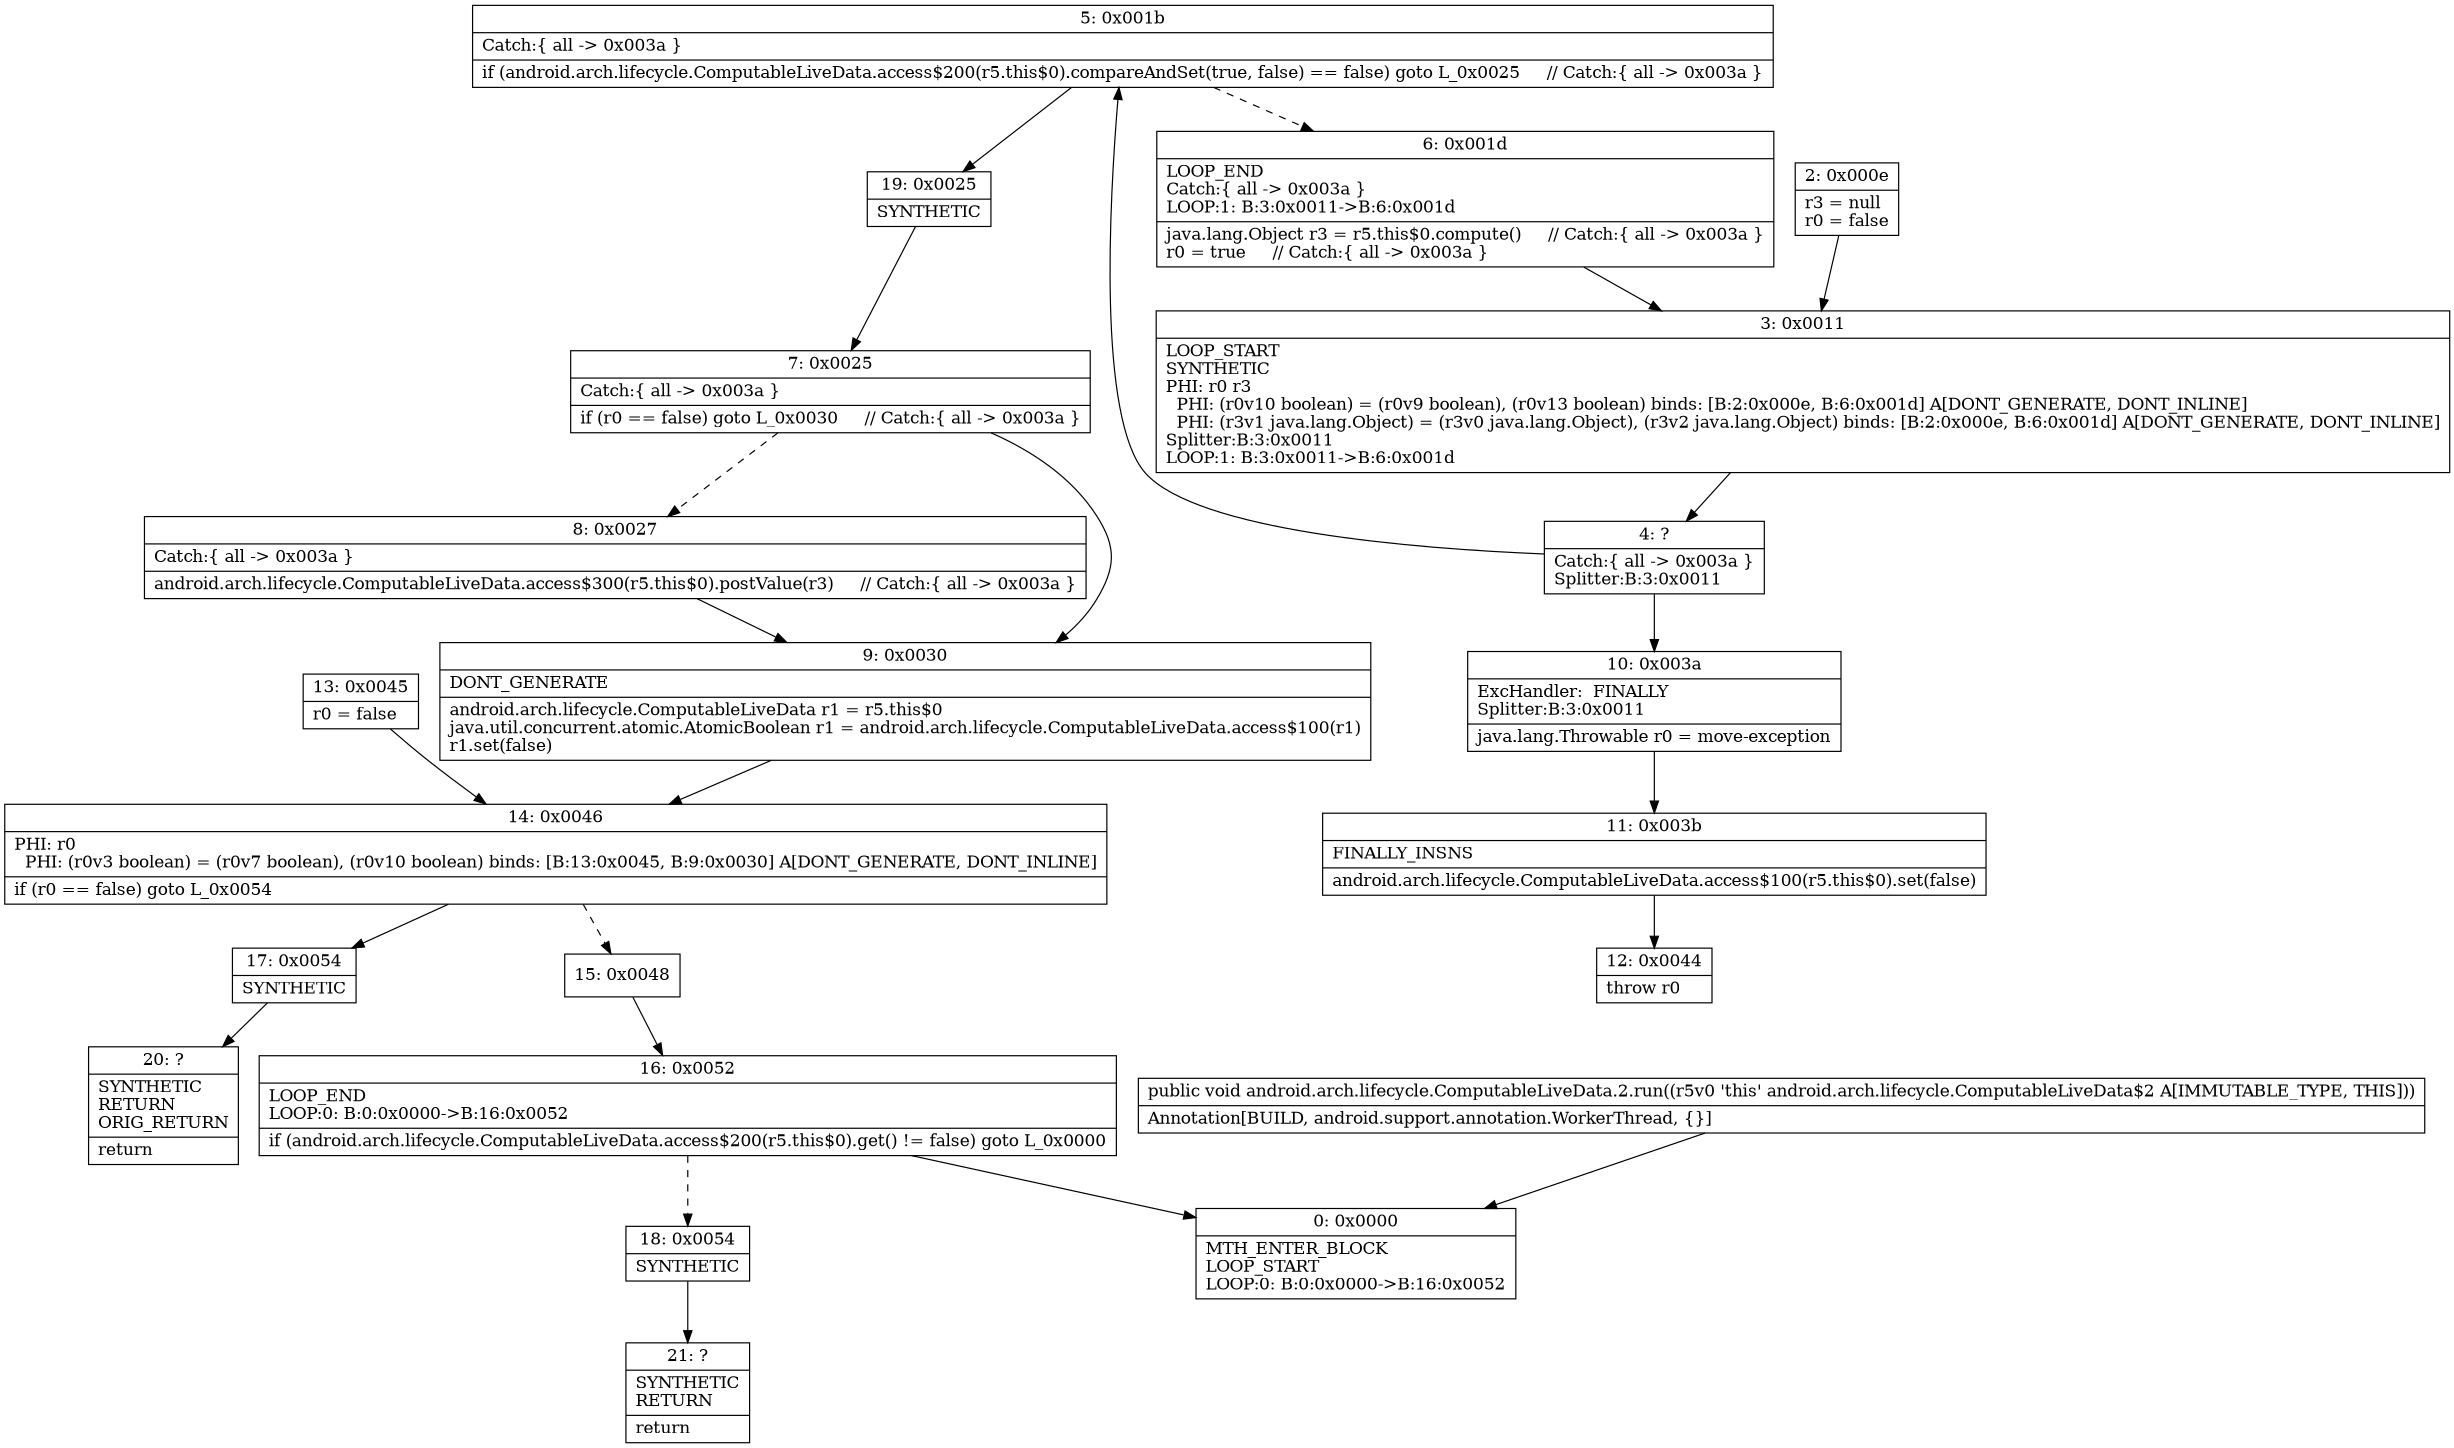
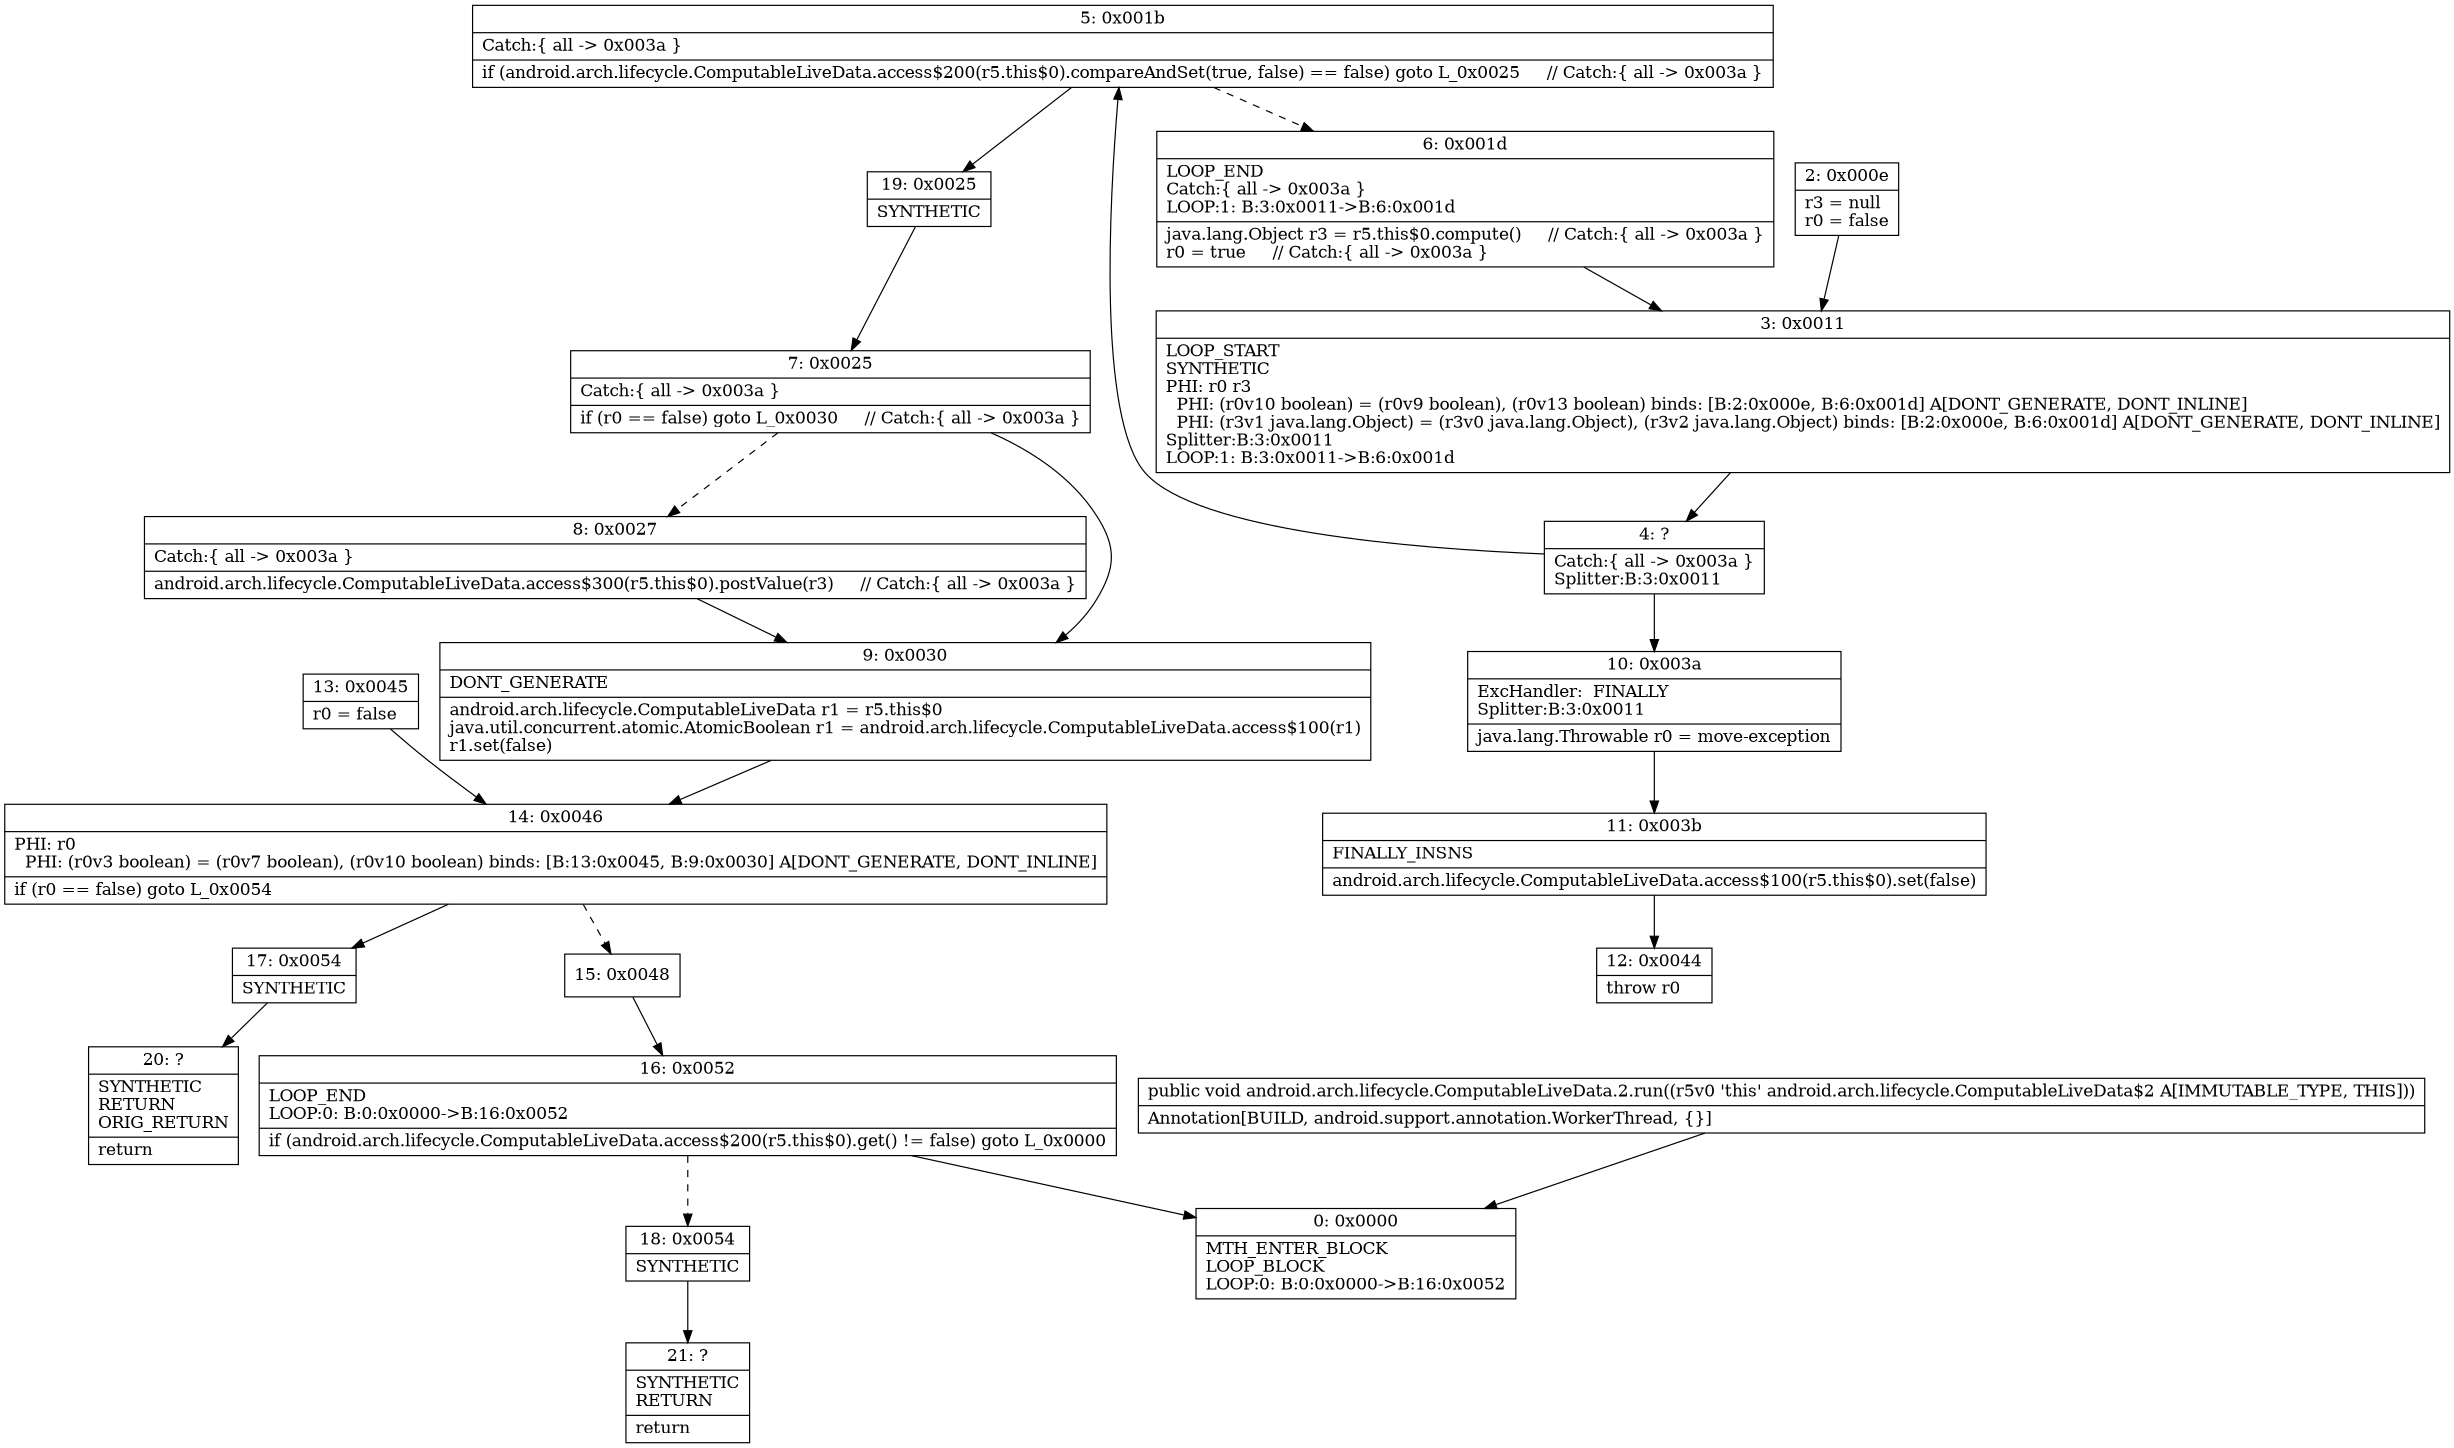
node "0: 0x0000": text "LOOP_START" -> "LOOP_BLOCK"
